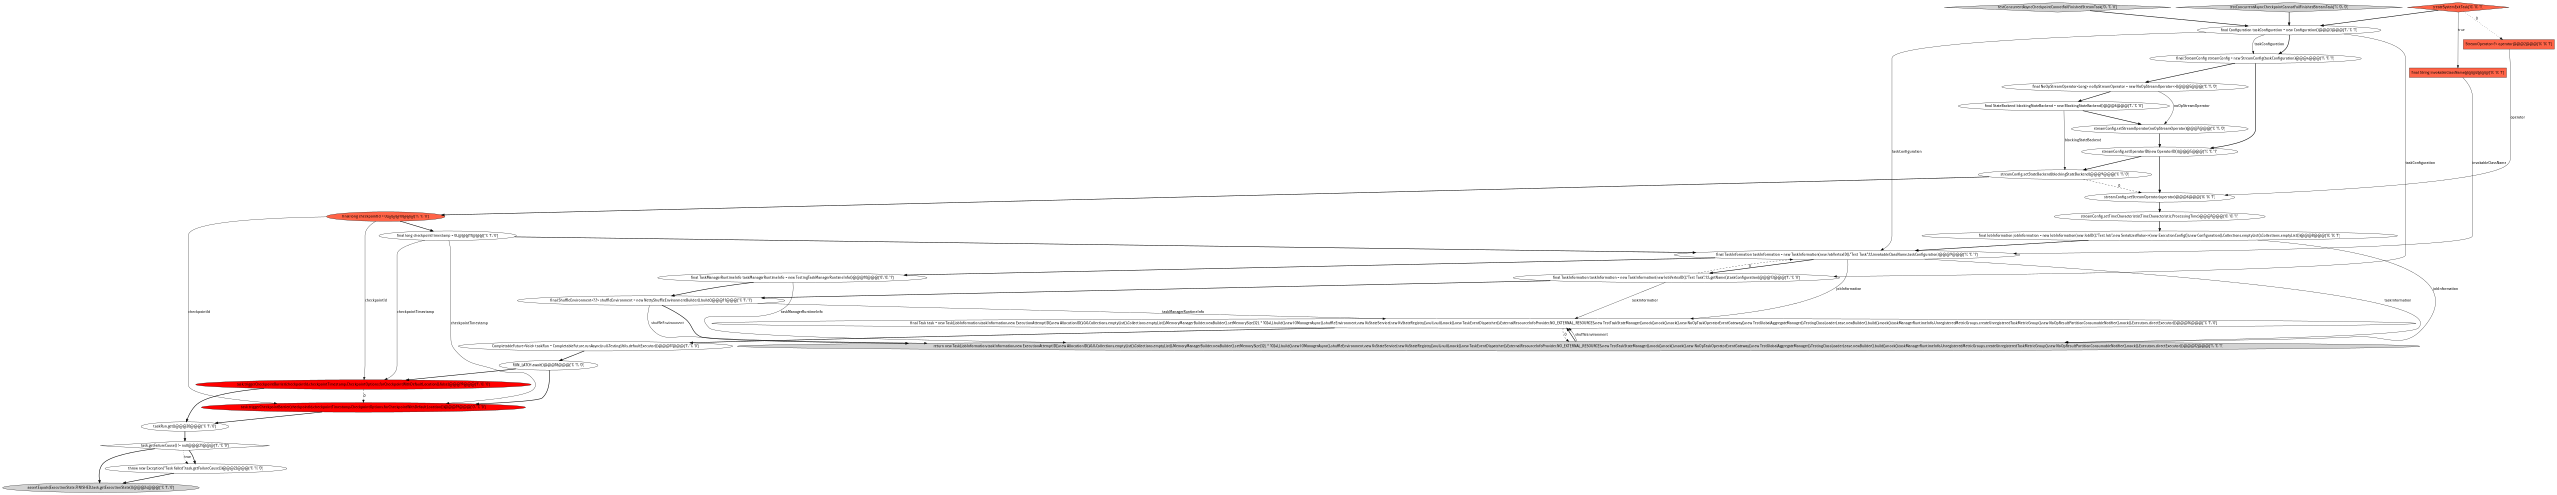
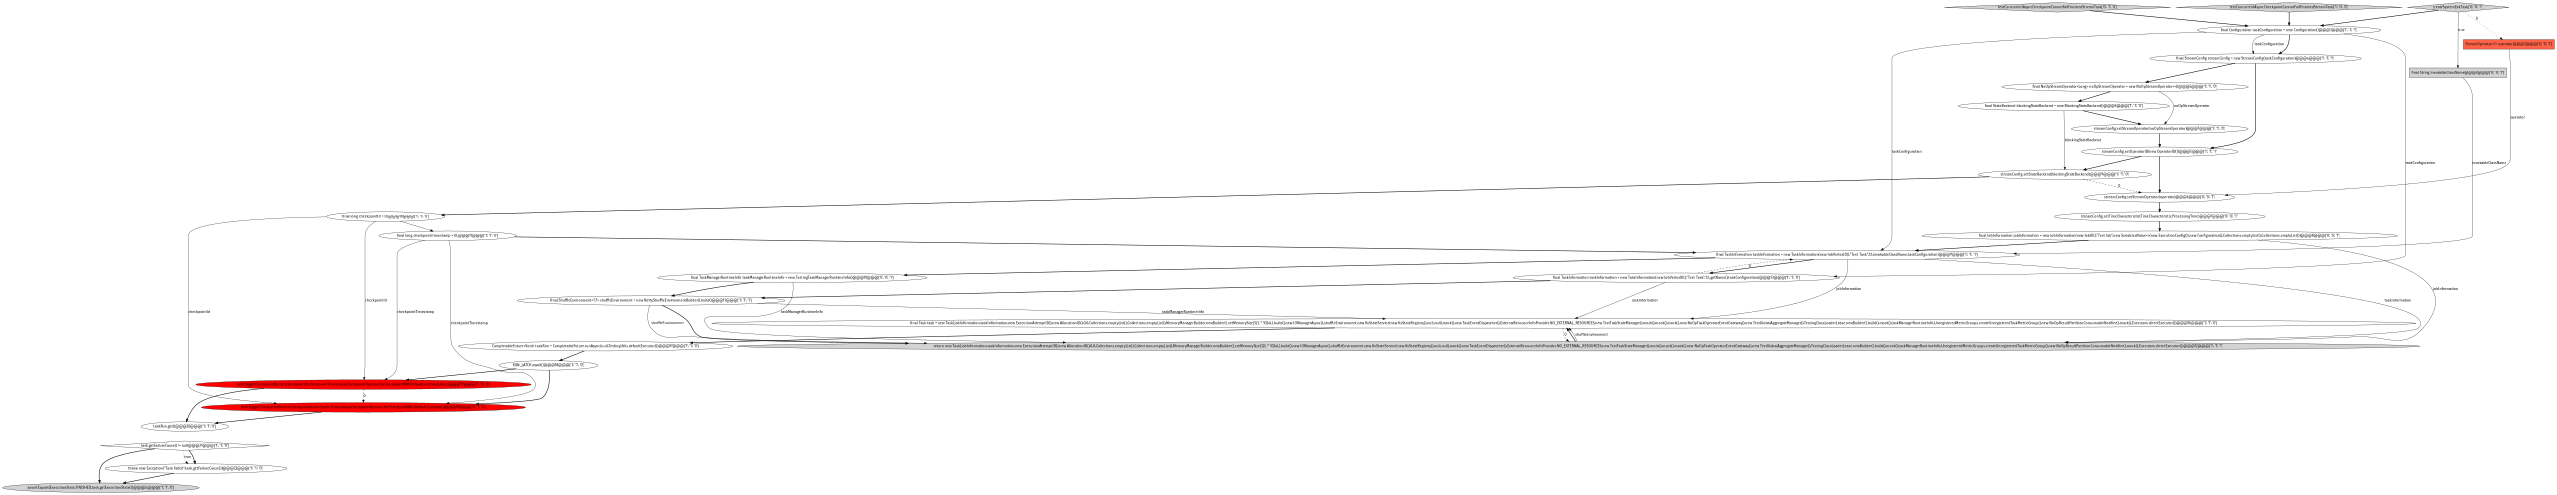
node "createSystemExitTask['0', '0', '1']": fillcolor tomato -> lightgray
node "final String invokableClassName@@@2@@@['0', '0', '1']": fillcolor tomato -> lightgray
node "final long checkpointId = 0L@@@10@@@['1', '1', '0']": fillcolor tomato -> white
edge "final long checkpointId = 0L@@@10@@@['1', '1', '0']" -> "final long checkpointTimestamp = 0L@@@11@@@['1', '1', '0']": style bold -> solid
edge "taskRun.get()@@@20@@@['1', '1', '0']" -> "task.getFailureCause() != null@@@21@@@['1', '1', '0']": removed
